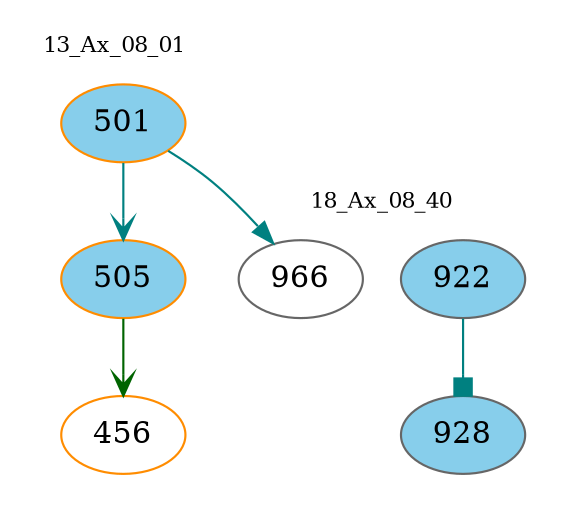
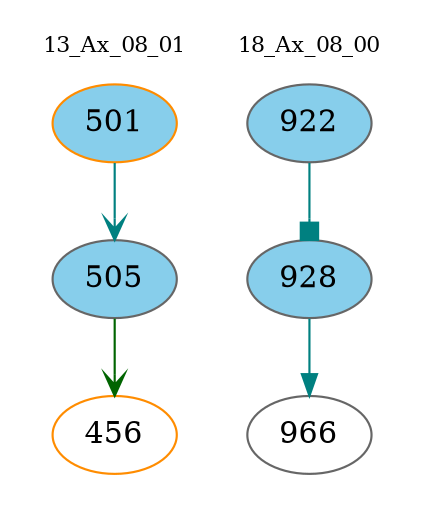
cluster "18_Ax_08_40": label "18_Ax_08_40" -> "18_Ax_08_00"
edge "501" -> "966": now "928" -> "966"
node "505": color darkorange -> gray40
